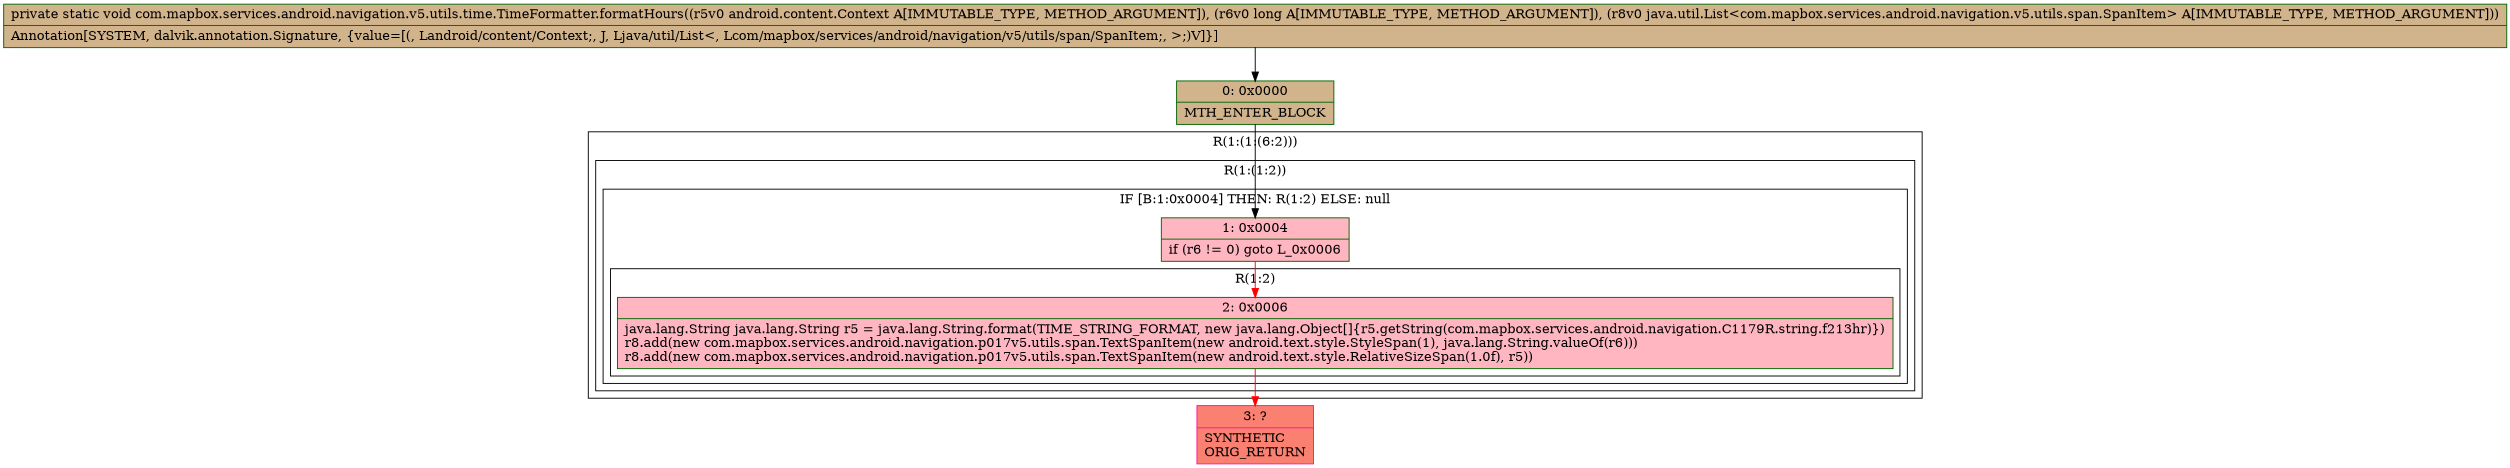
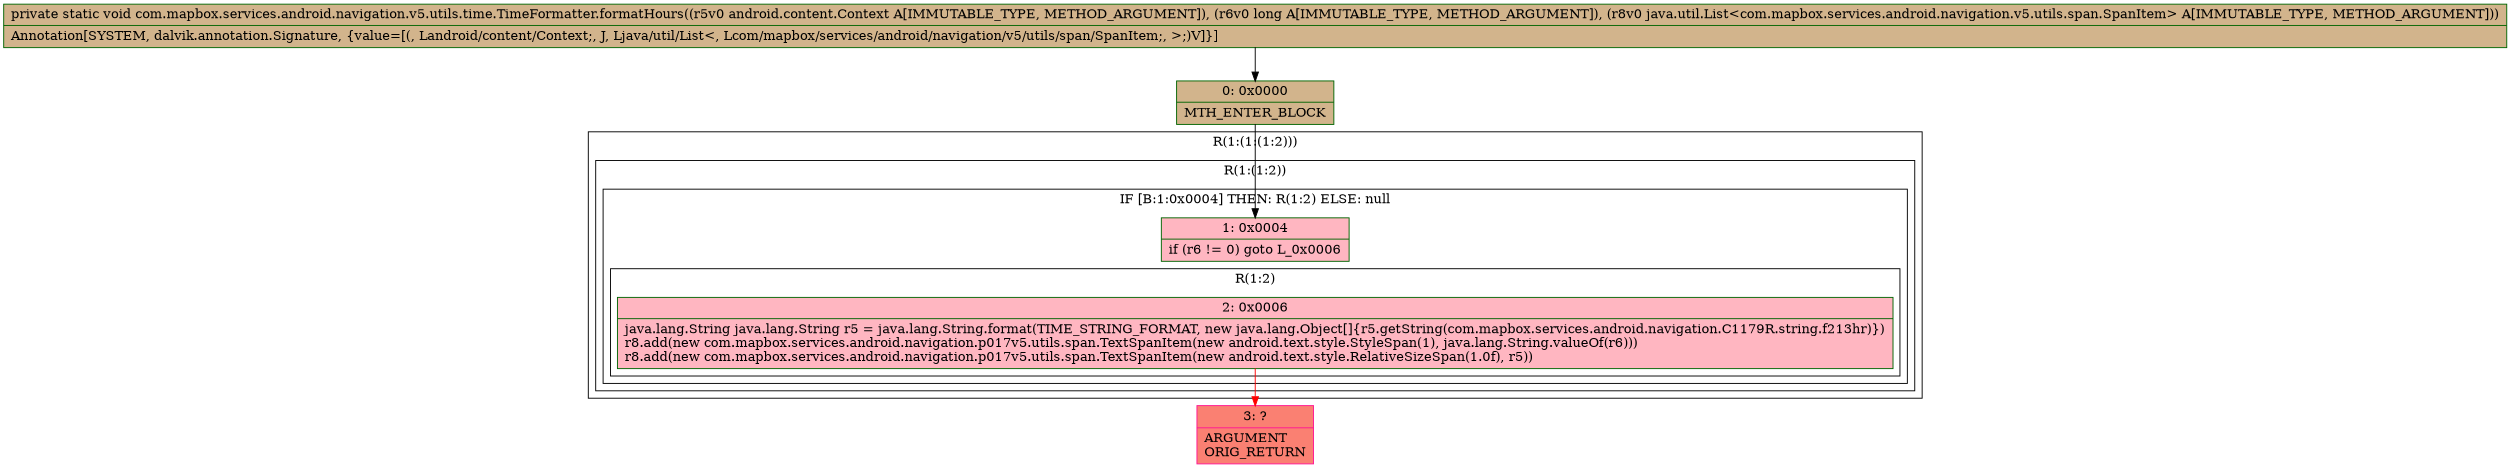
cluster "R(1:(1:(6:2)))": label "R(1:(1:(6:2)))" -> "R(1:(1:(1:2)))"
edge "1: 0x0004" -> "2: 0x0006": removed
node "3: ?": text "SYNTHETIC" -> "ARGUMENT"
